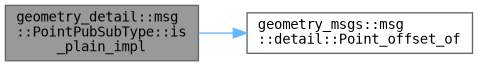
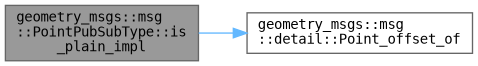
node "geometry_detail::msg ::PointPubSubType::is _plain_impl": label "geometry_detail::msg ::PointPubSubType::is _plain_impl" -> "geometry_msgs::msg ::PointPubSubType::is _plain_impl"
